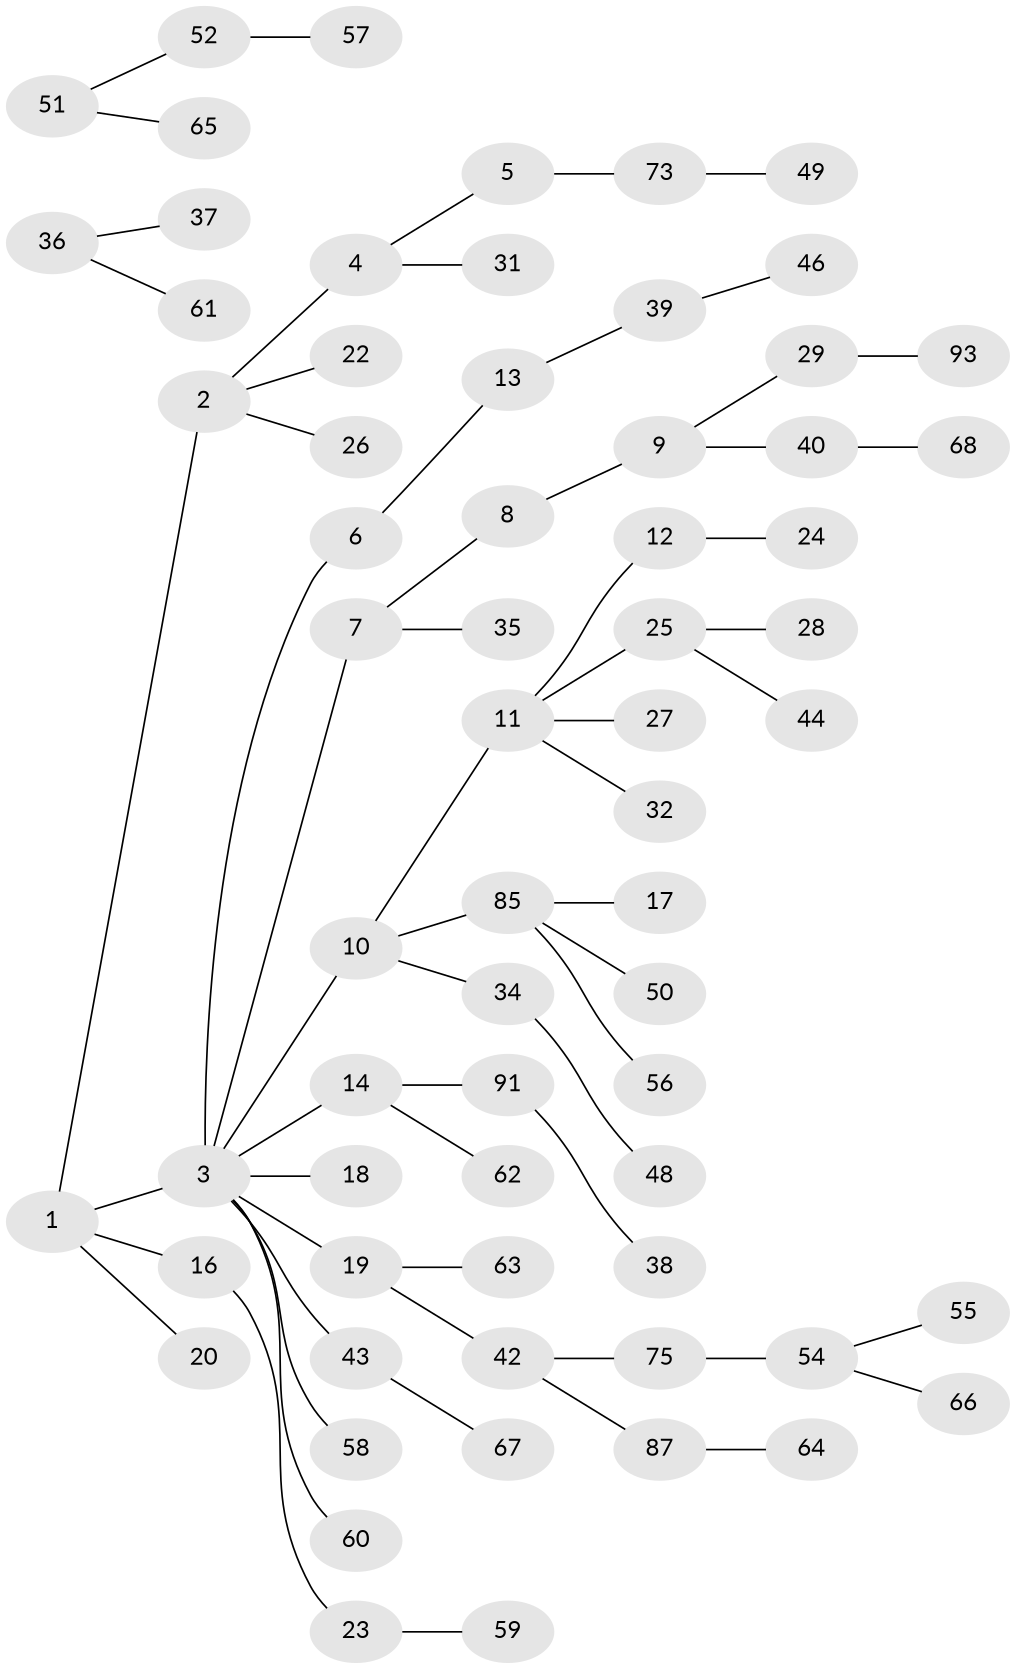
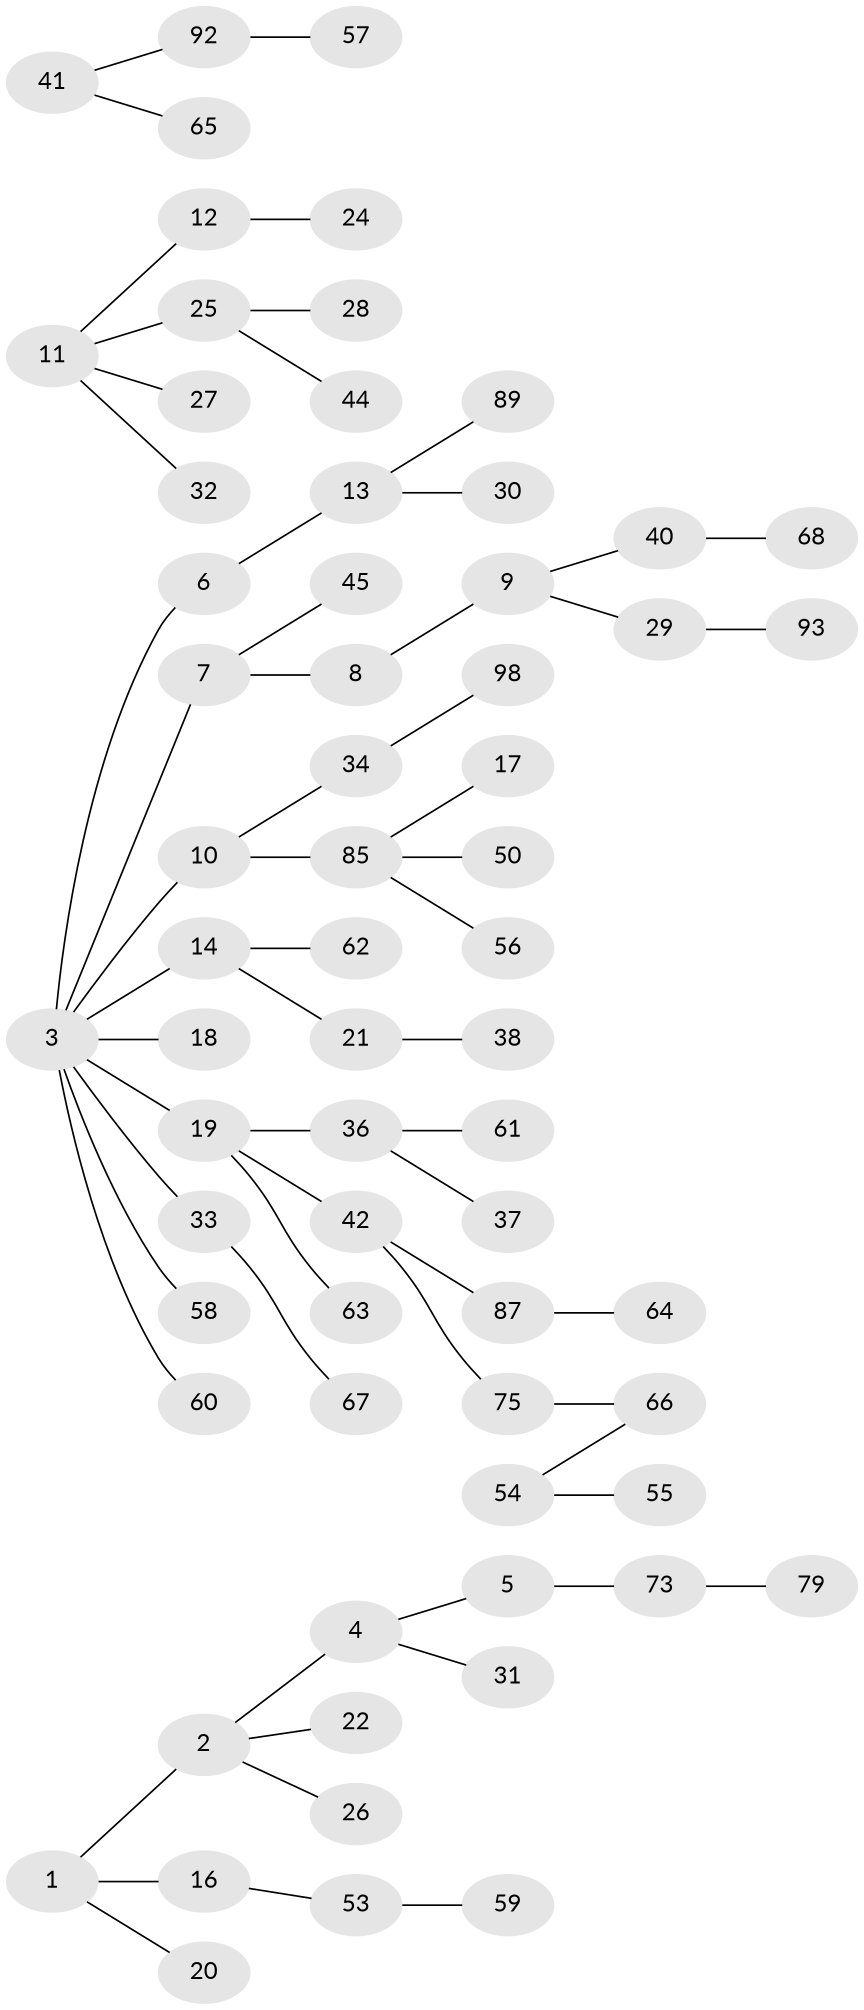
node "52": label "52" -> "92"
node "51": label "51" -> "41"
node "49": label "49" -> "79"
node "46": removed
node "39": label "39" -> "89"
node "30": added
node "35": label "35" -> "45"
edge "11" -- "10": removed
node "91": label "91" -> "21"
edge "19" -- "36": added
node "48": label "48" -> "98"
edge "3" -- "1": removed
node "43": label "43" -> "33"
edge "75" -- "54": now "75" -- "66"
node "23": label "23" -> "53"
